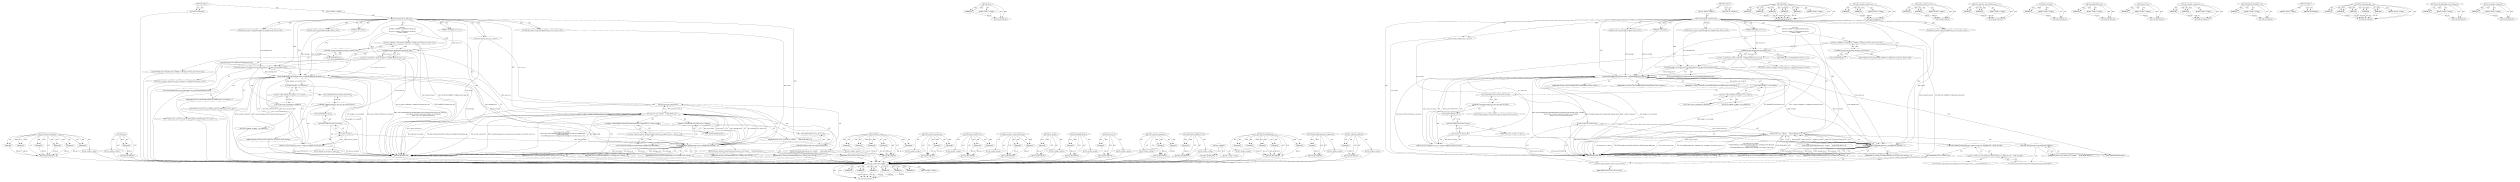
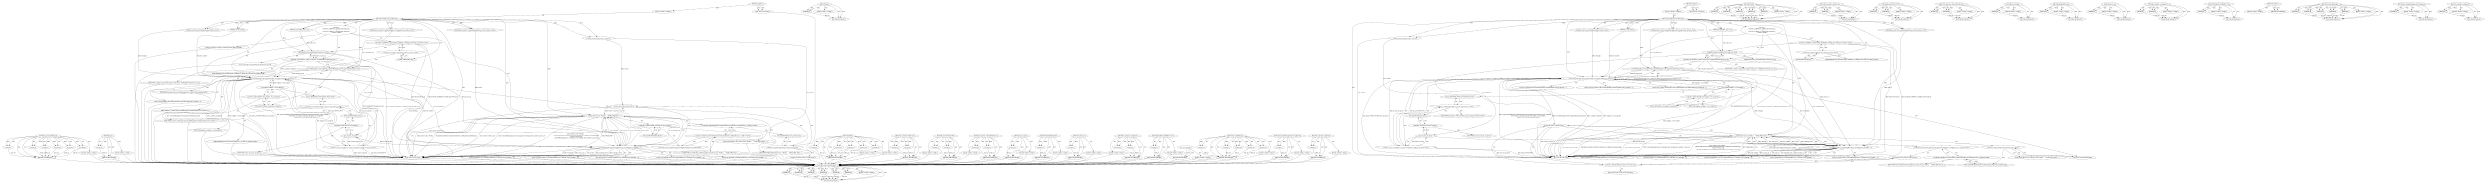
node "<(LOCAL,const bool is_builtin_component: bool)<SUB>10</SUB>>": added
